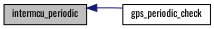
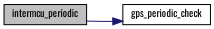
edge "gps_periodic_check" -> "intermcu_periodic": reversed
